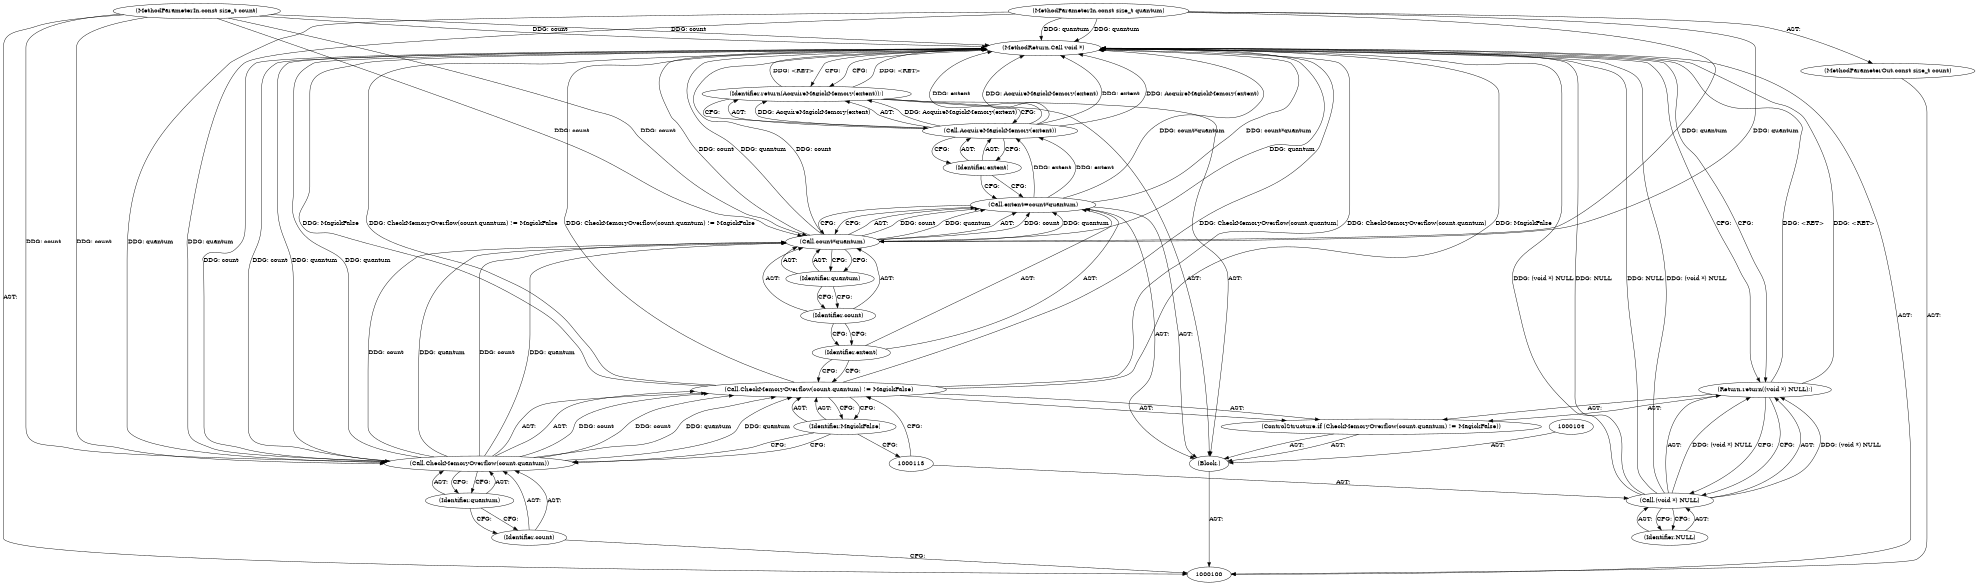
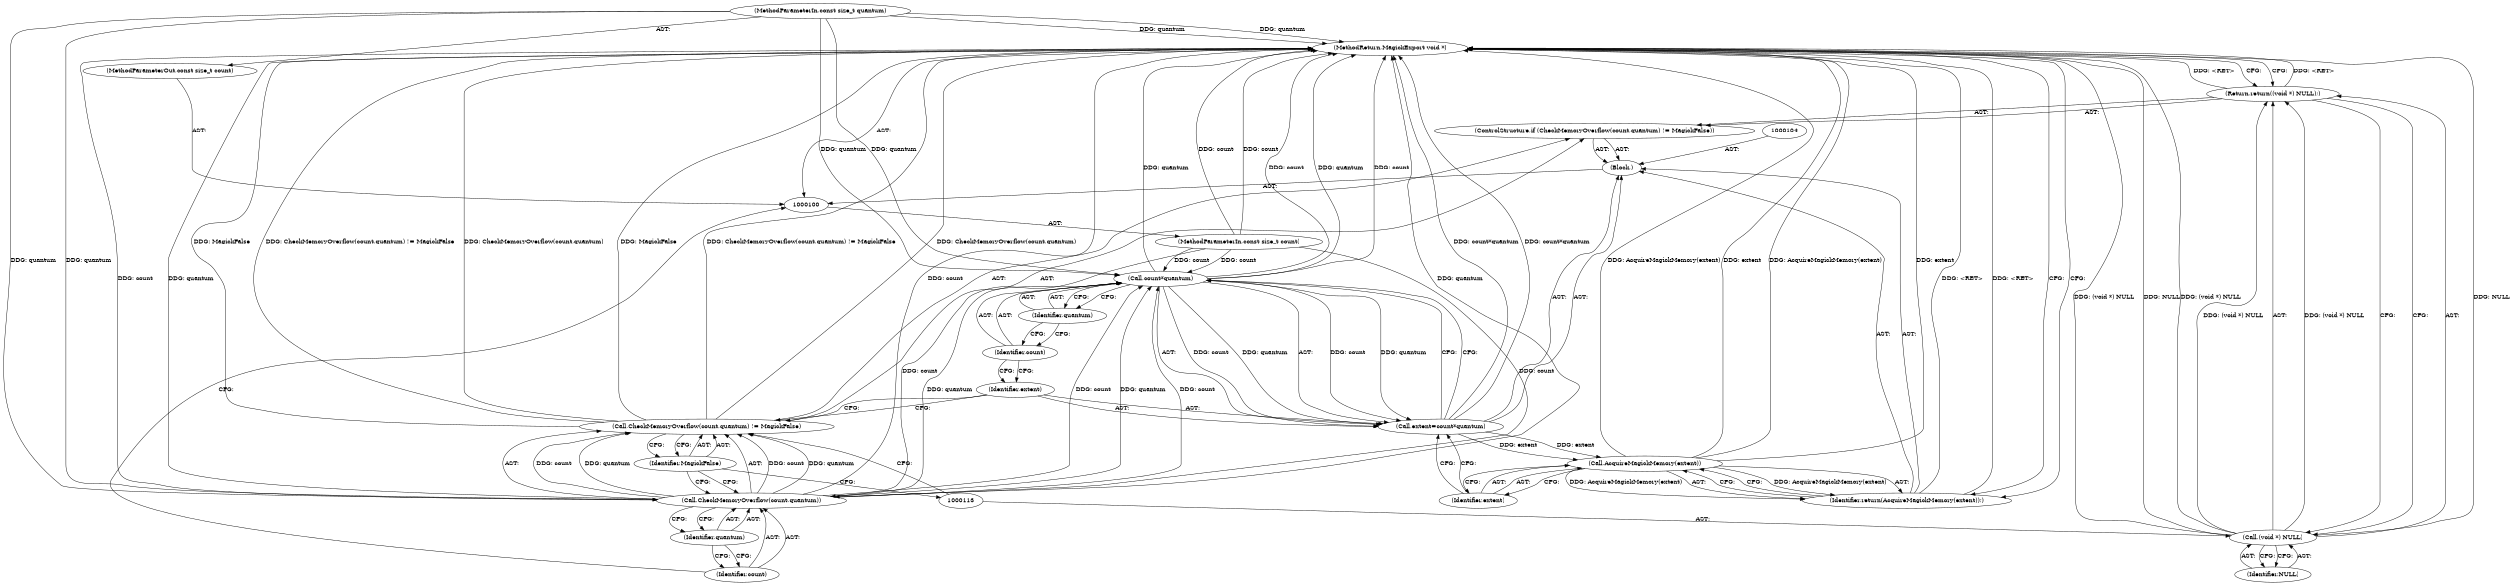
node "(MethodReturn,Call void *)": label "(MethodReturn,Call void *)" -> "(MethodReturn,MagickExport void *)"
edge "(MethodParameterIn,const size_t count)" -> "1000100": reversed
